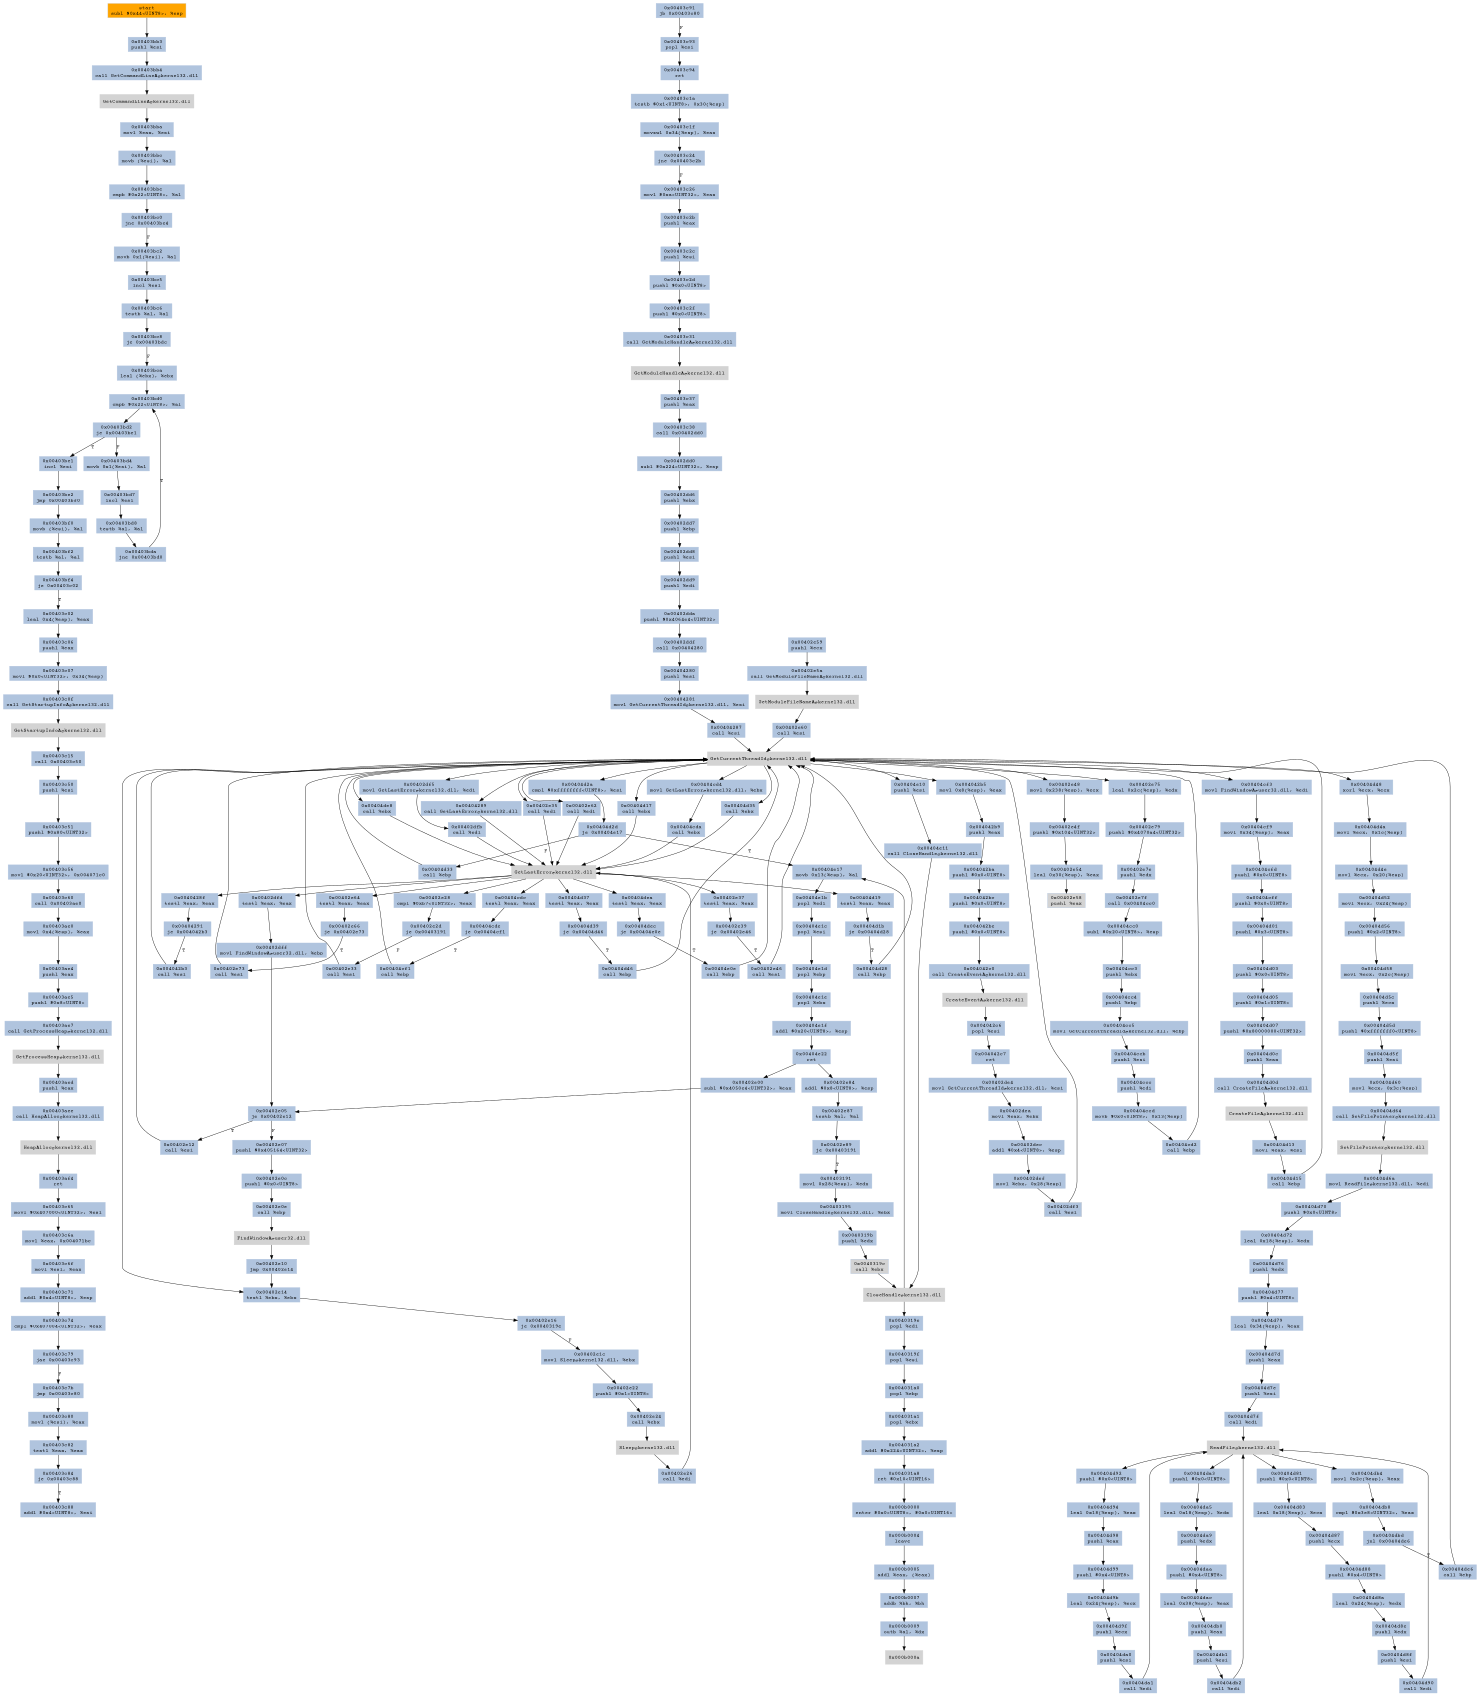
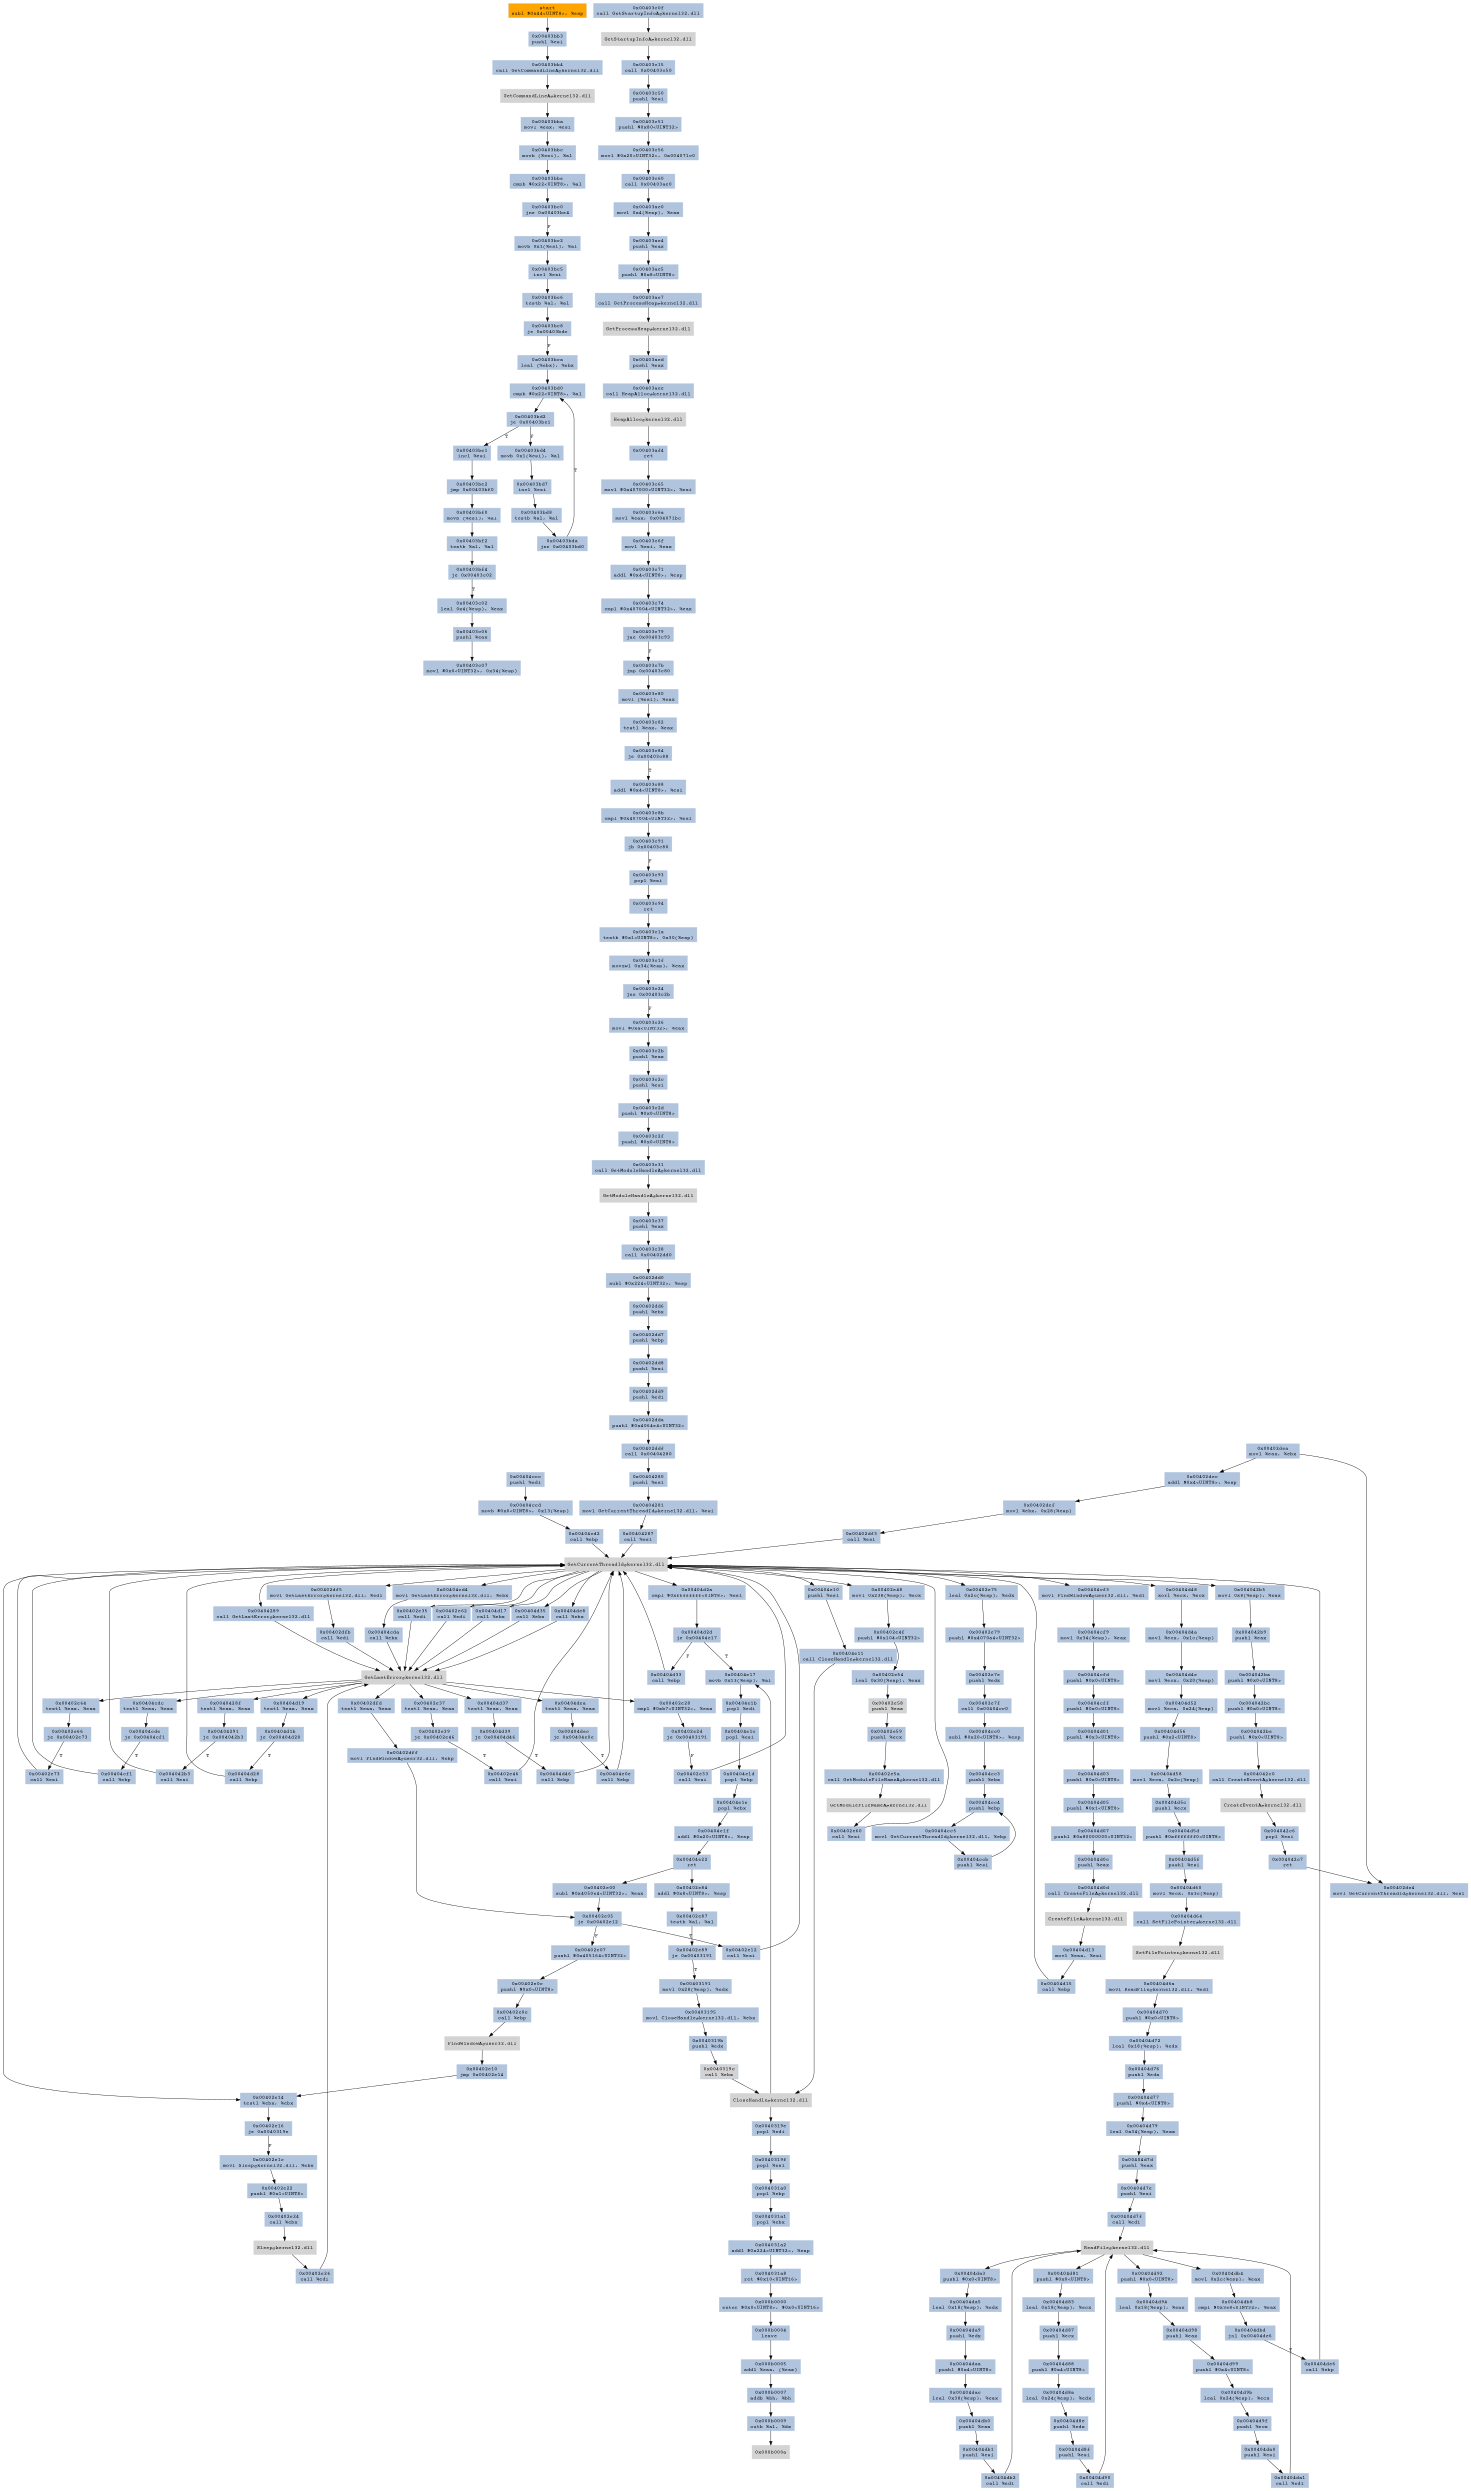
edge "0x00403c07 movl $0x0<UINT32>, 0x34(%esp)" -> "0x00403c0f call GetStartupInfoA@kernel32.dll": removed
node "0x00403c8b cmpl $0x407004<UINT32>, %esi": added
edge "0x00404ccb pushl %esi" -> "0x00404ccc pushl %edi": now "0x00404ccb pushl %esi" -> "0x00404cc4 pushl %ebp"
edge "0x00402de4 movl GetCurrentThreadId@kernel32.dll, %esi" -> "0x00402dea movl %eax, %ebx": reversed
edge "0x00402e58 pushl %eax" -> "0x00402e59 pushl %ecx": added
